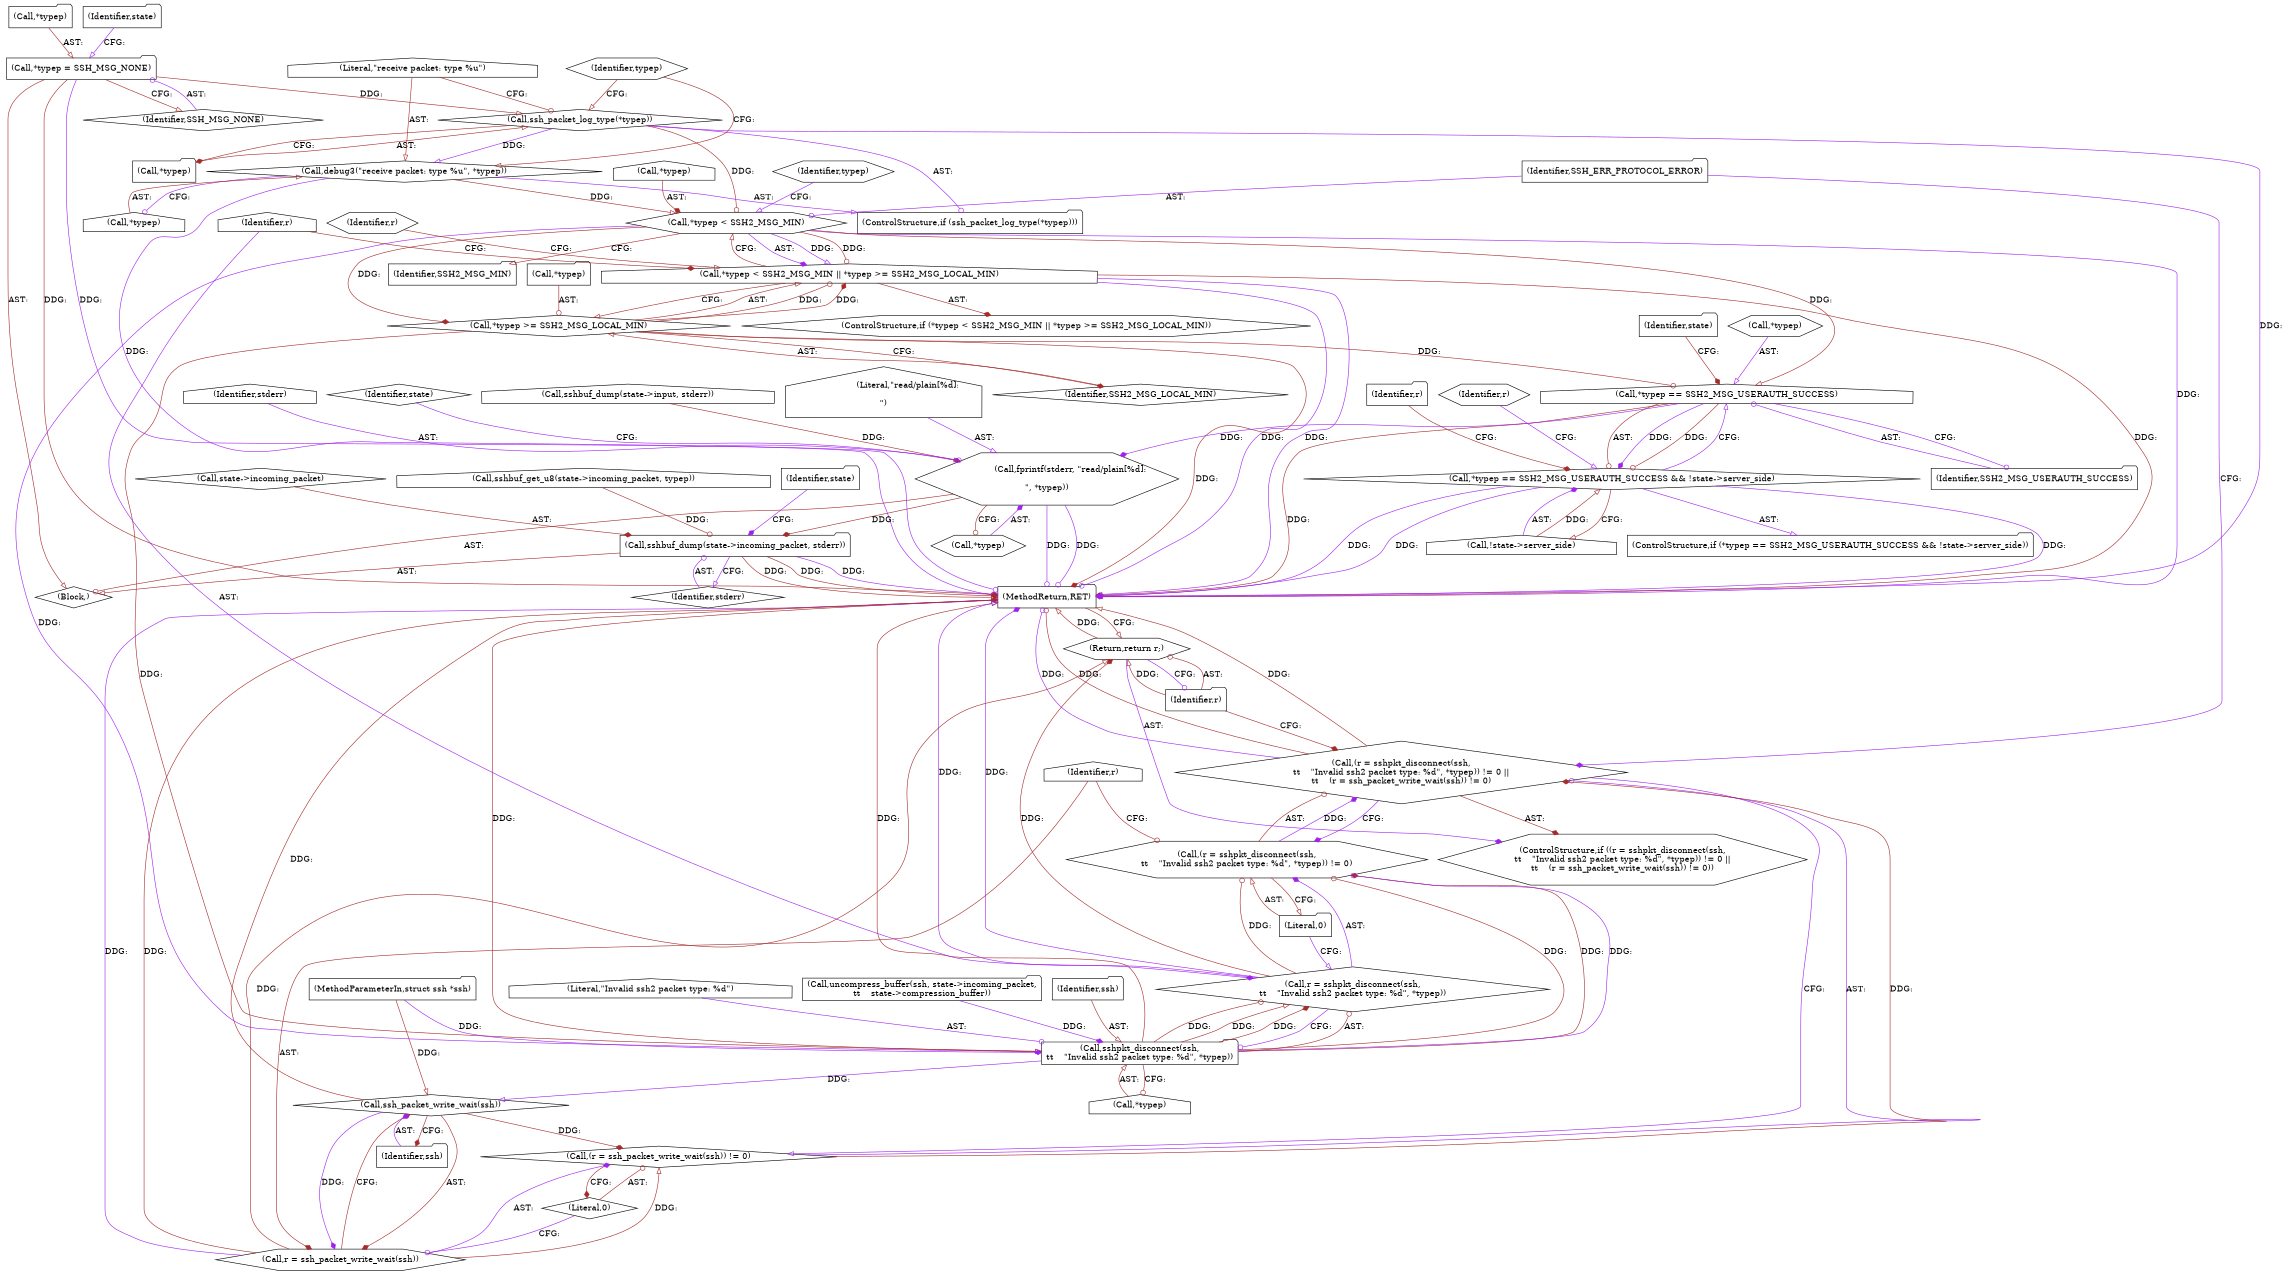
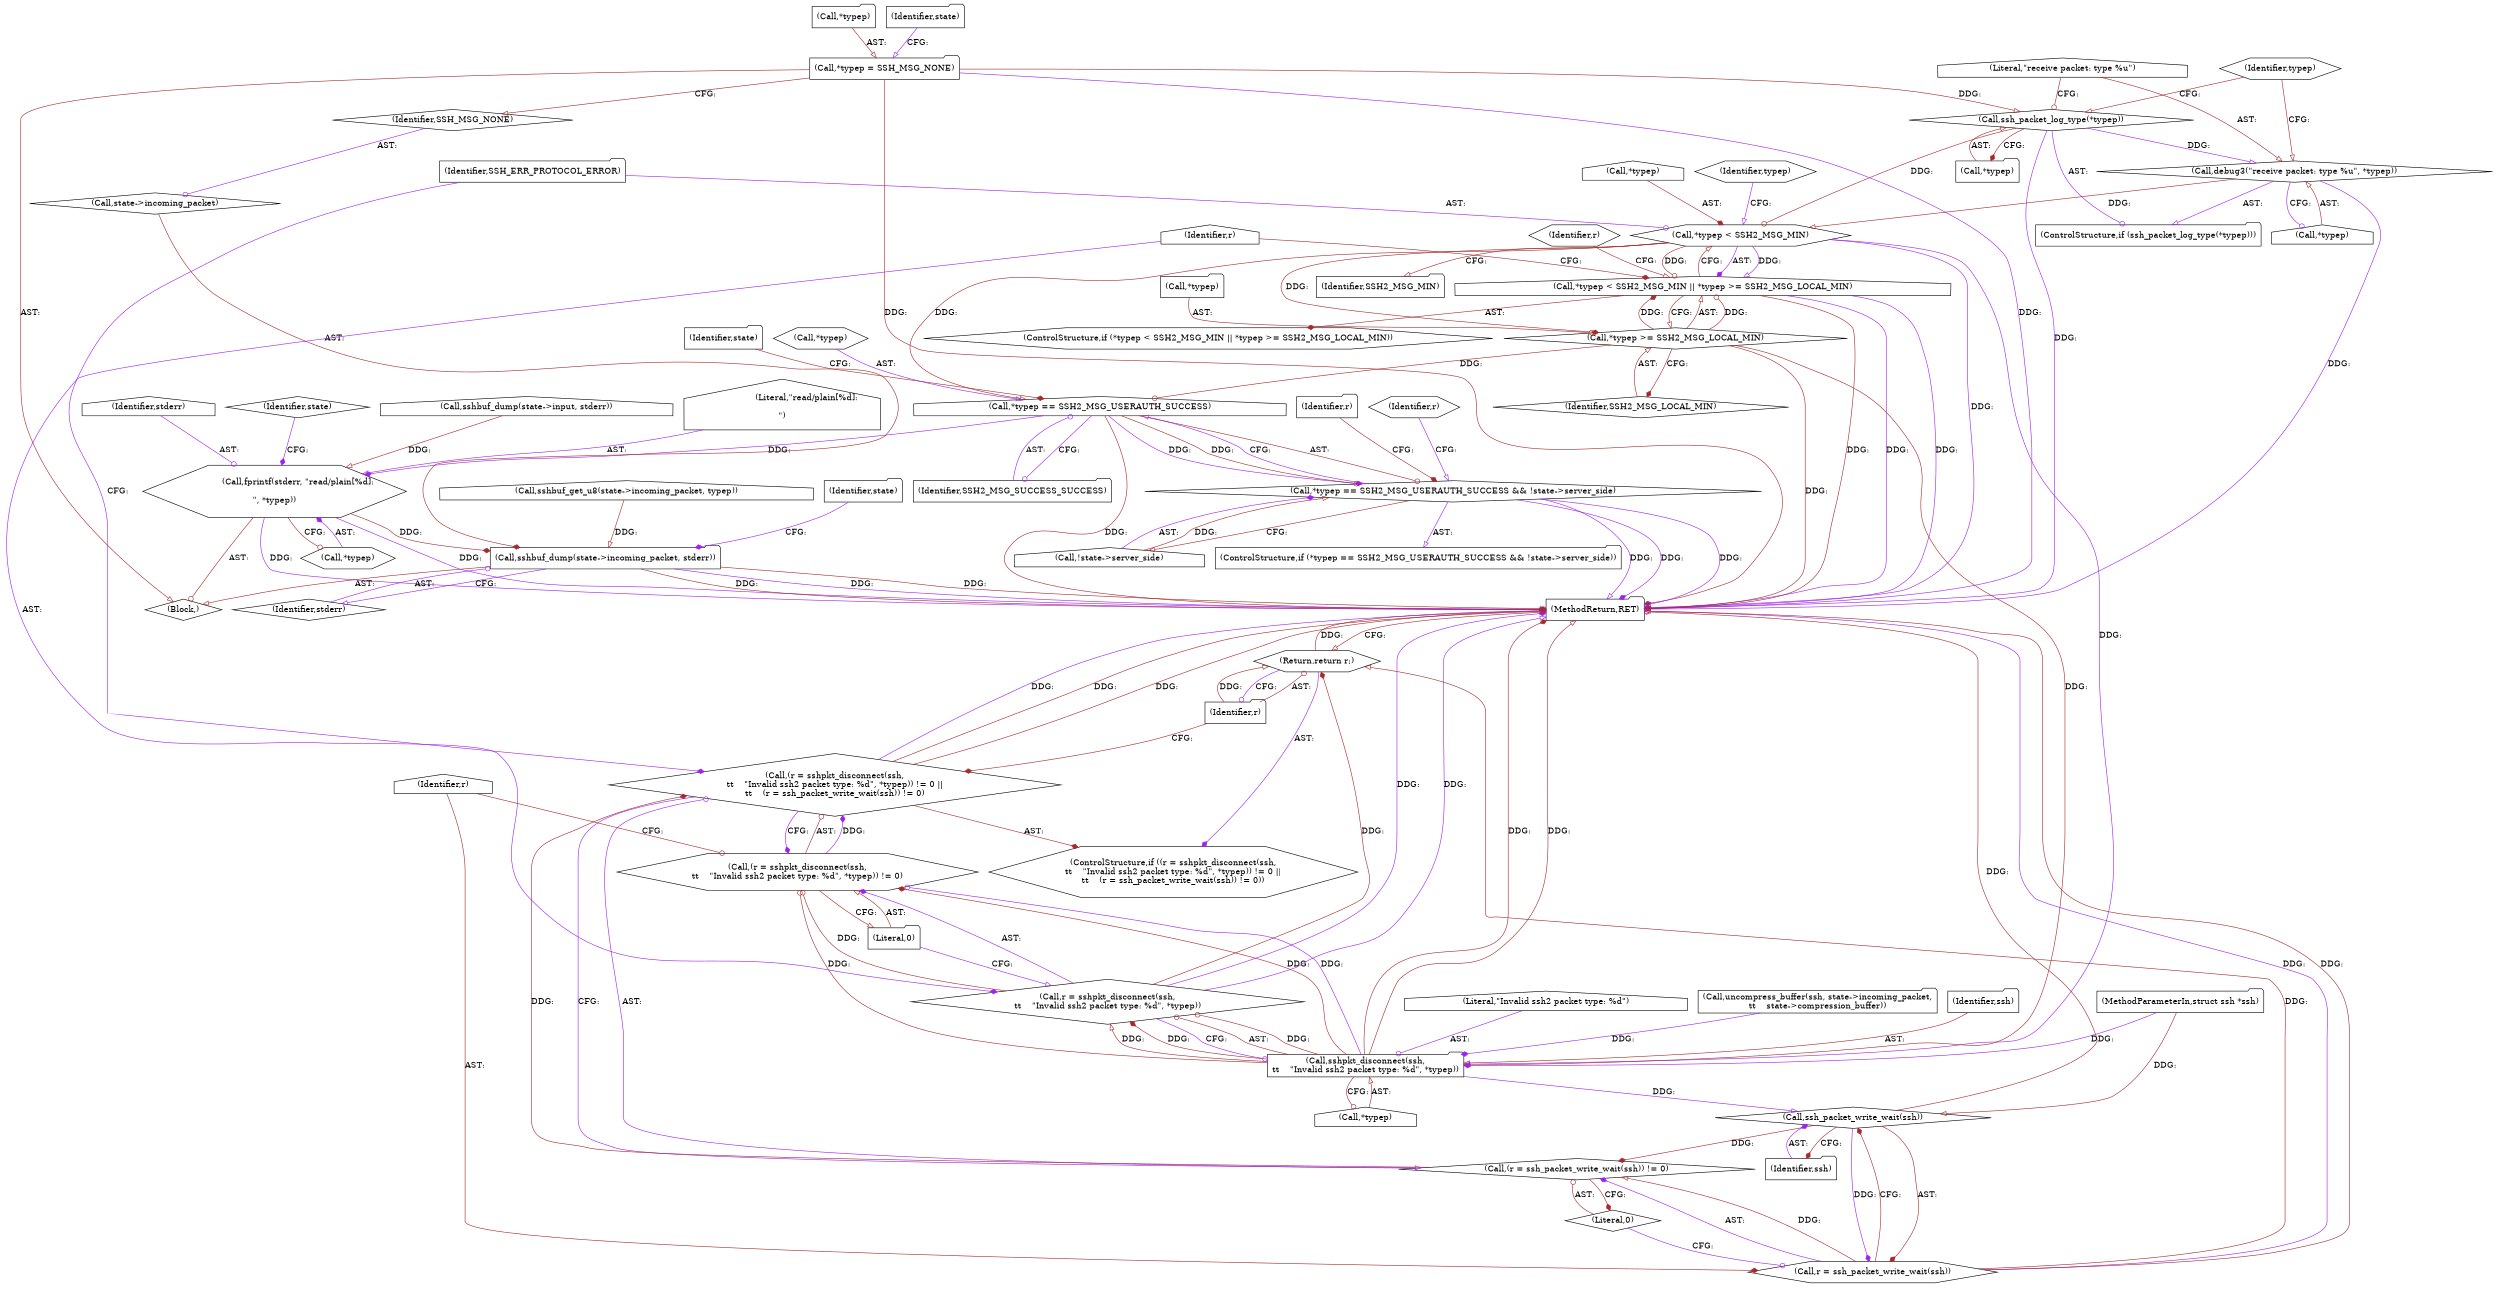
edge "(Identifier,SSH_MSG_NONE)" -> "(Call,*typep = SSH_MSG_NONE)": now "(Identifier,SSH_MSG_NONE)" -> "(Call,state->incoming_packet)"
node "(Identifier,SSH2_MSG_USERAUTH_SUCCESS)": label "(Identifier,SSH2_MSG_USERAUTH_SUCCESS)" -> "(Identifier,SSH2_MSG_SUCCESS_SUCCESS)"
edge "(Call,sshbuf_get_u8(state->incoming_packet, typep))" -> "(Call,sshbuf_dump(state->incoming_packet, stderr))": arrowhead odot -> onormal
